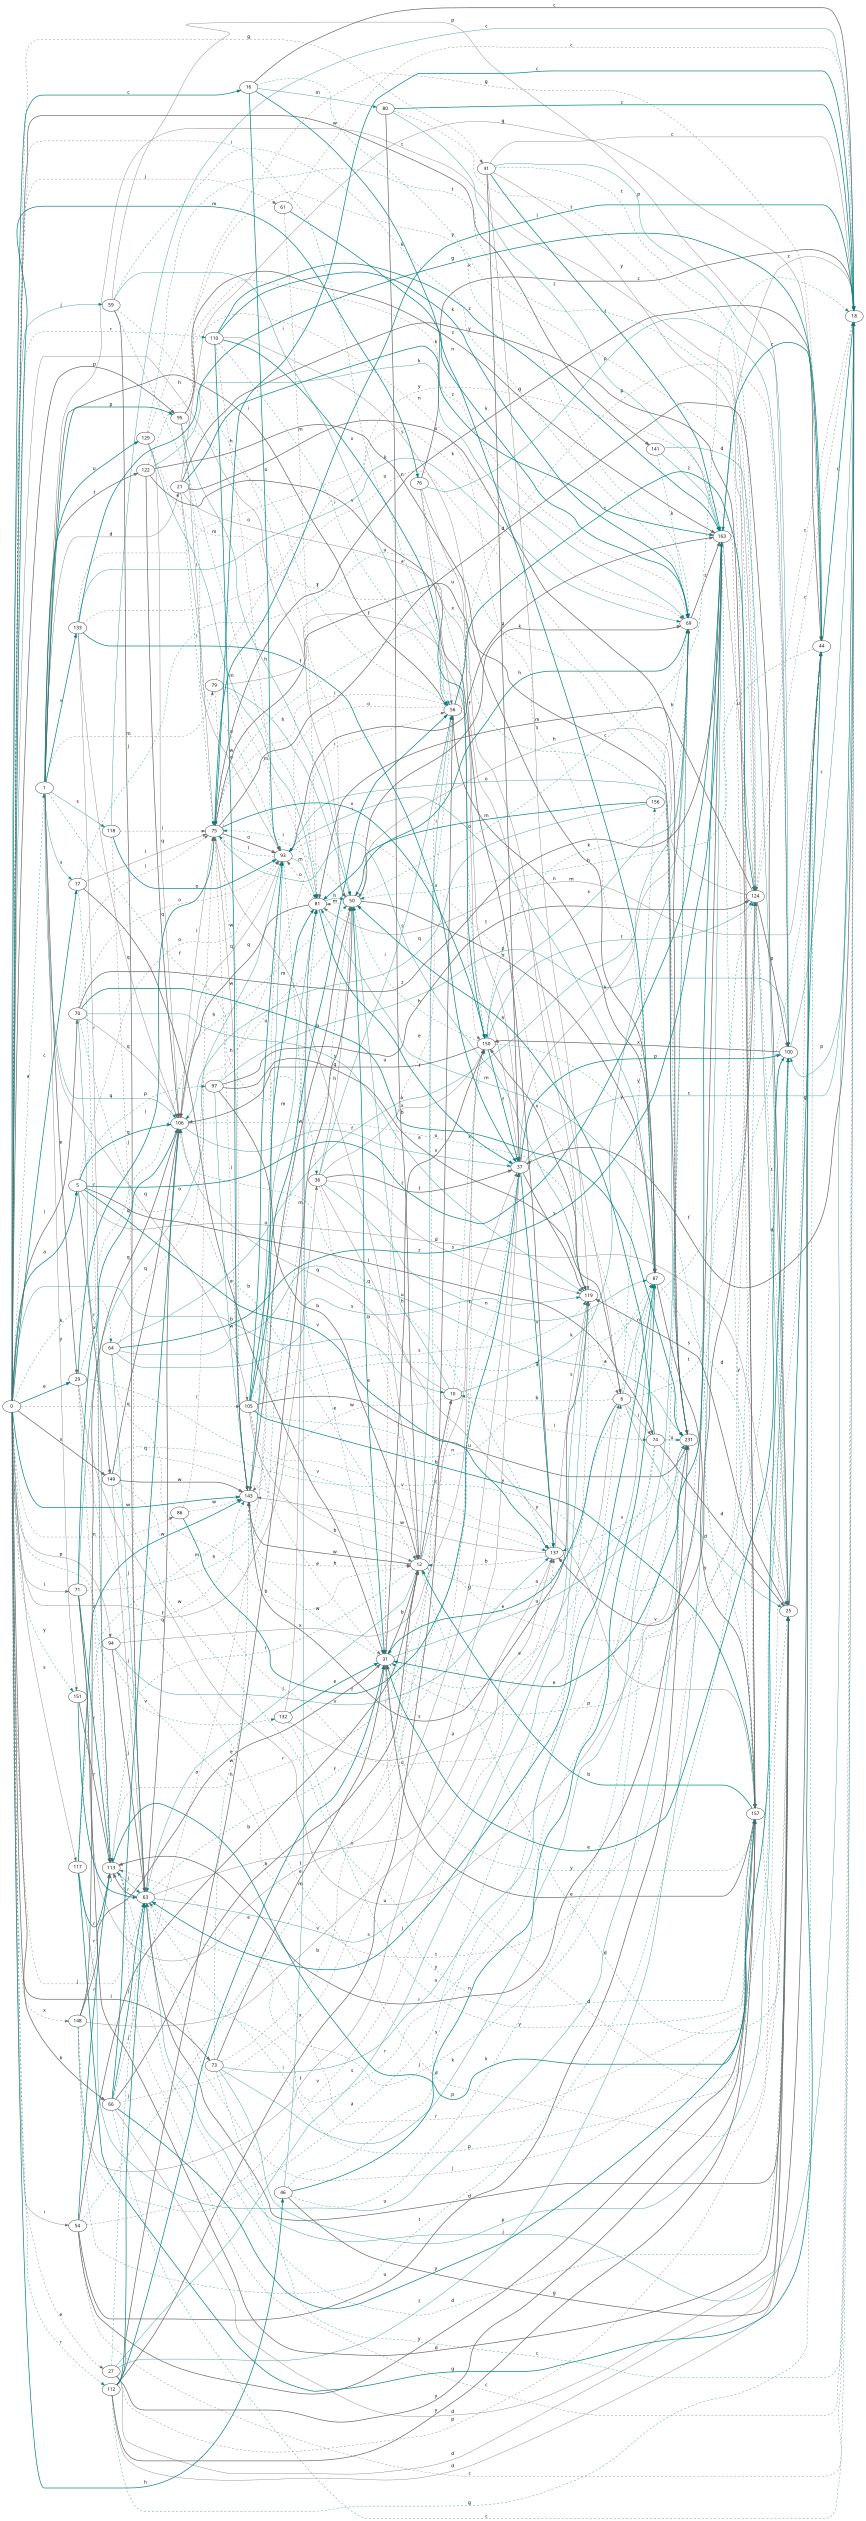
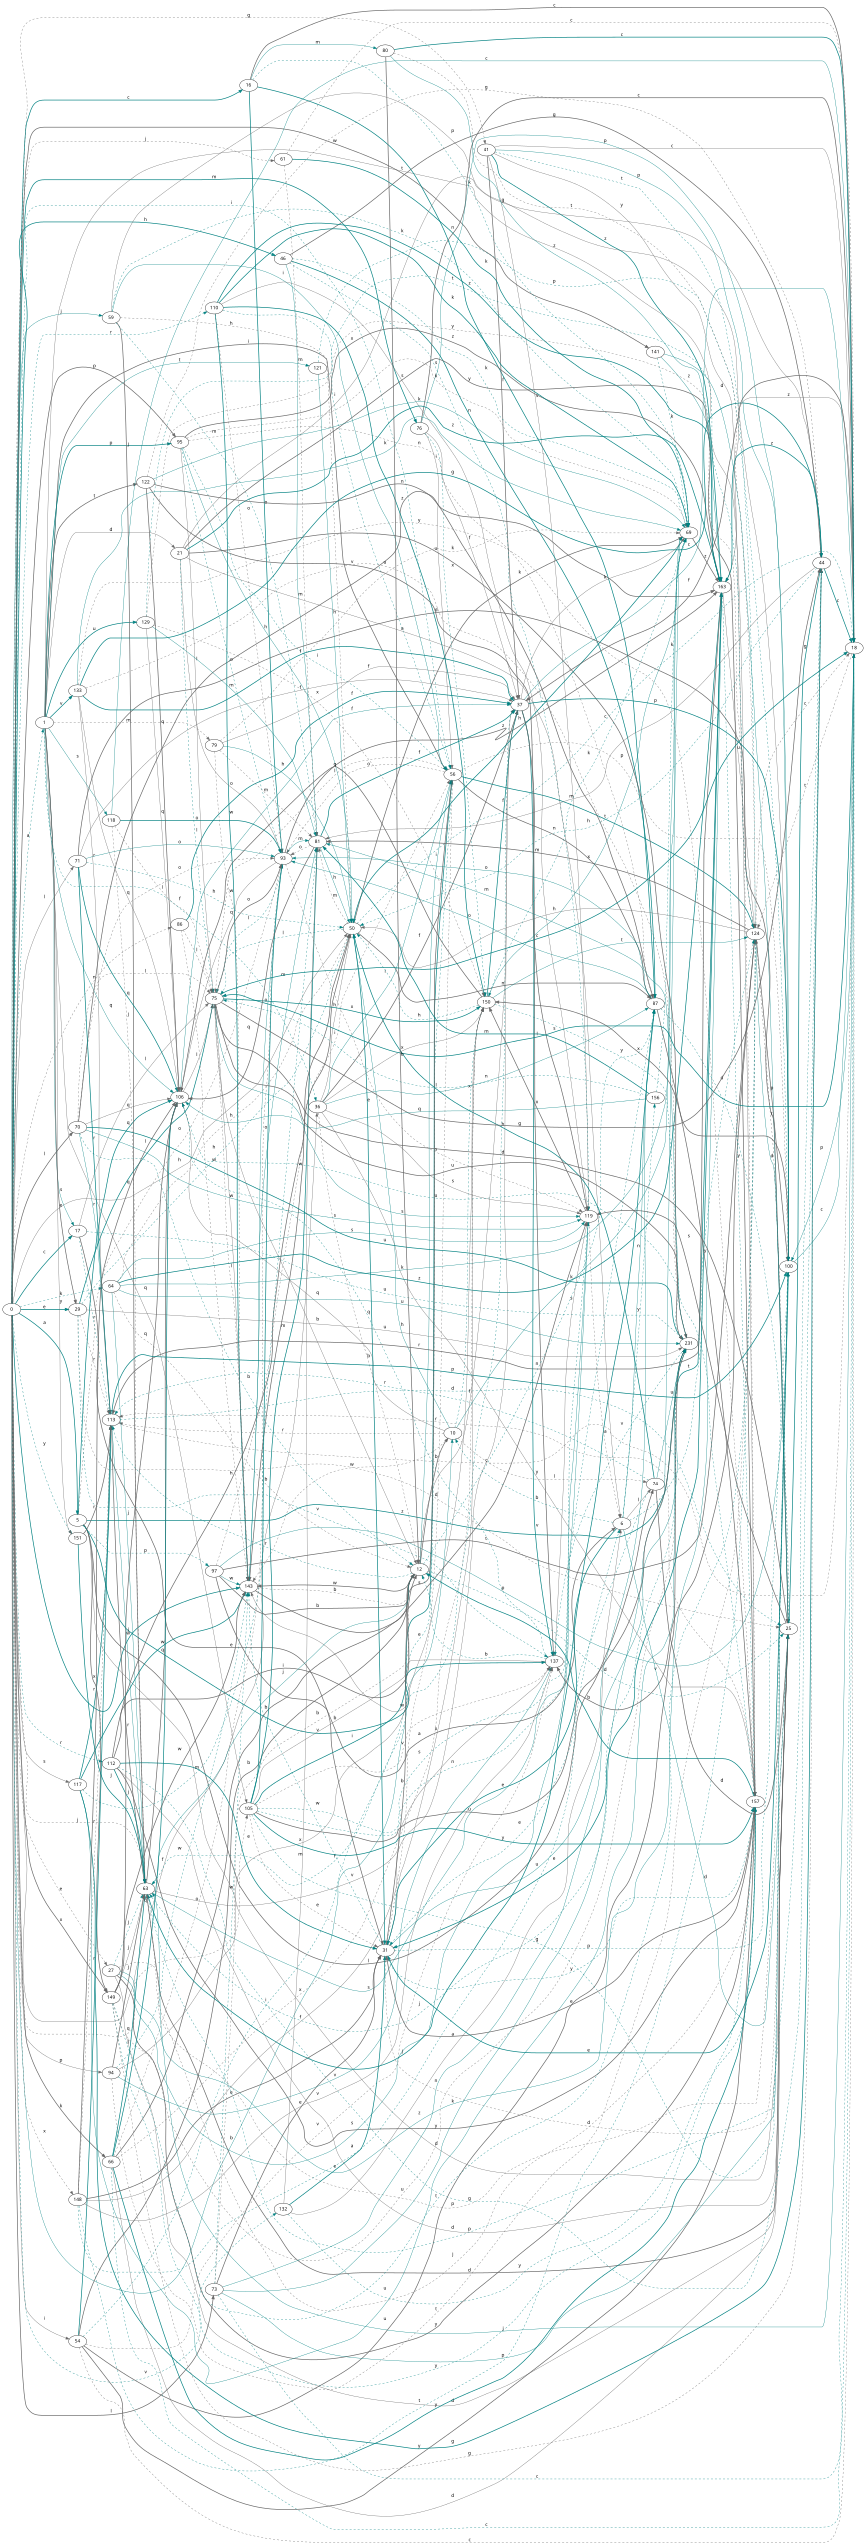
edge "163" -> "18": reversed
node "121": added
edge "93" -> "31": removed, label "e"
edge "31" -> "150": style bold -> solid
